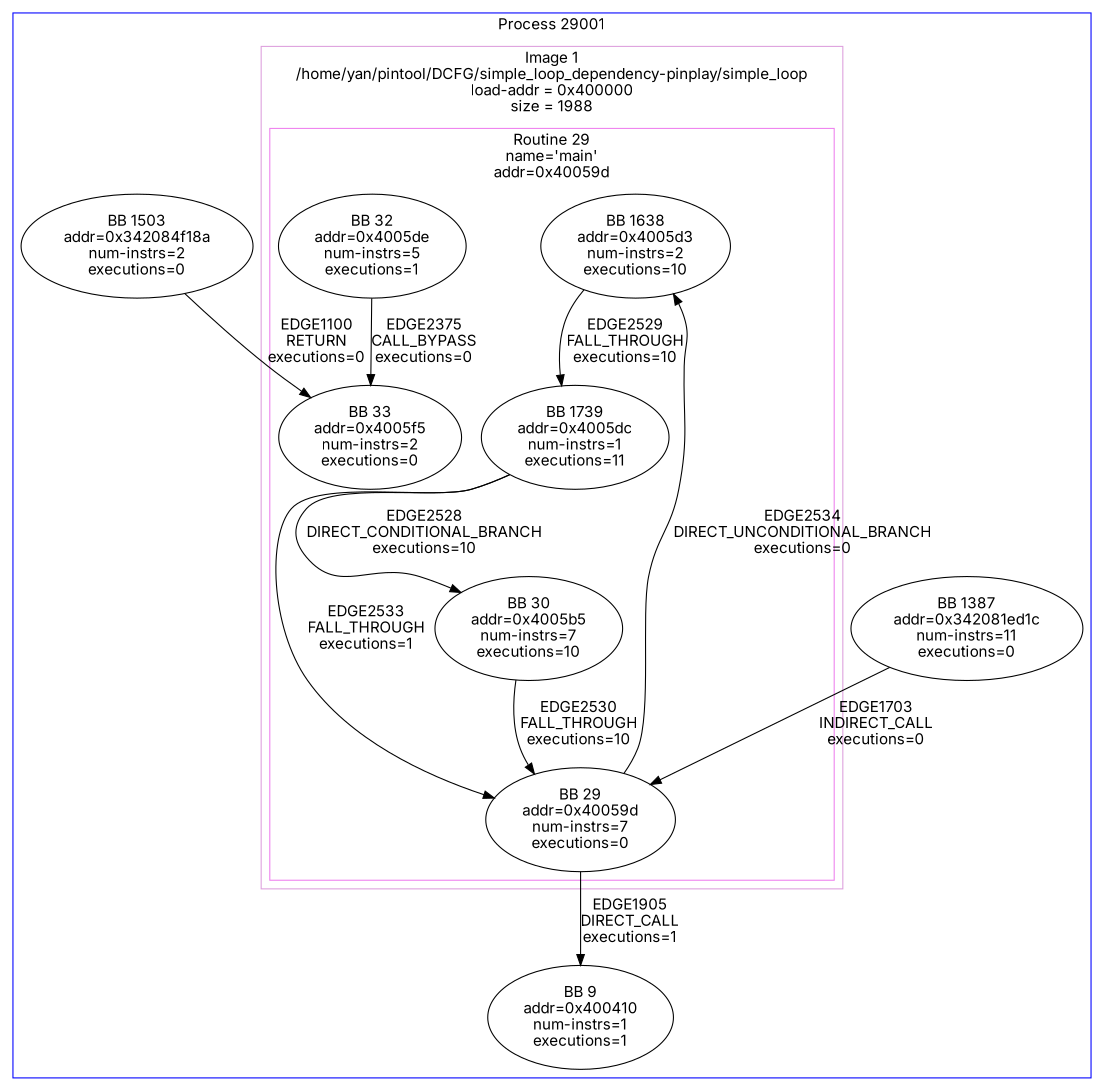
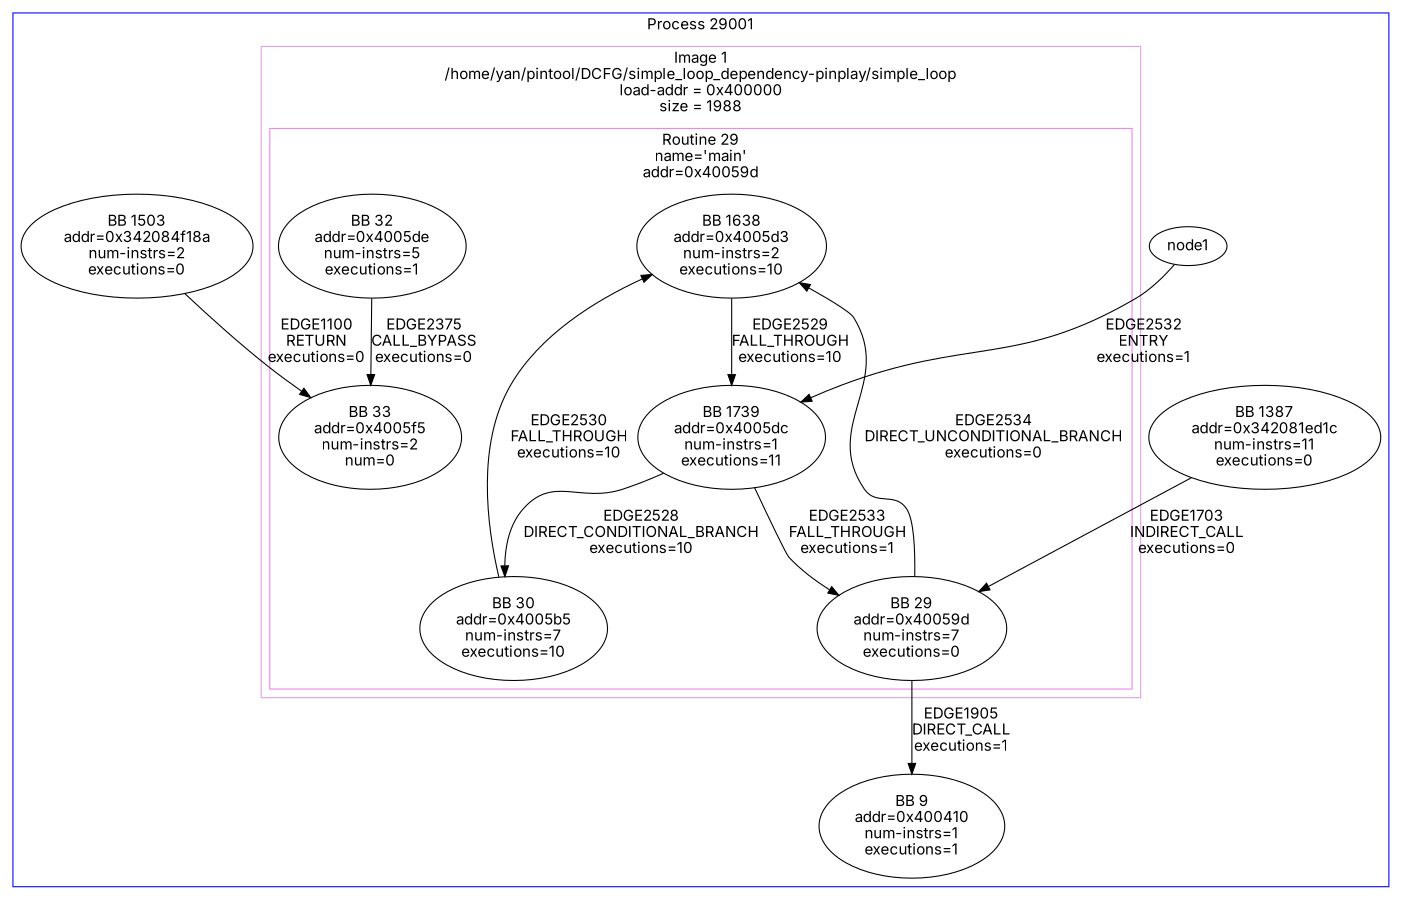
node "node1": added
node "BB 33 addr=0x4005f5 num-instrs=2 executions=0": label "BB 33 addr=0x4005f5 num-instrs=2 executions=0" -> "BB 33 addr=0x4005f5 num-instrs=2 num=0"
edge "BB 30 addr=0x4005b5 num-instrs=7 executions=10" -> "BB 29 addr=0x40059d num-instrs=7 executions=0": now "BB 30 addr=0x4005b5 num-instrs=7 executions=10" -> "BB 1638 addr=0x4005d3 num-instrs=2 executions=10"
